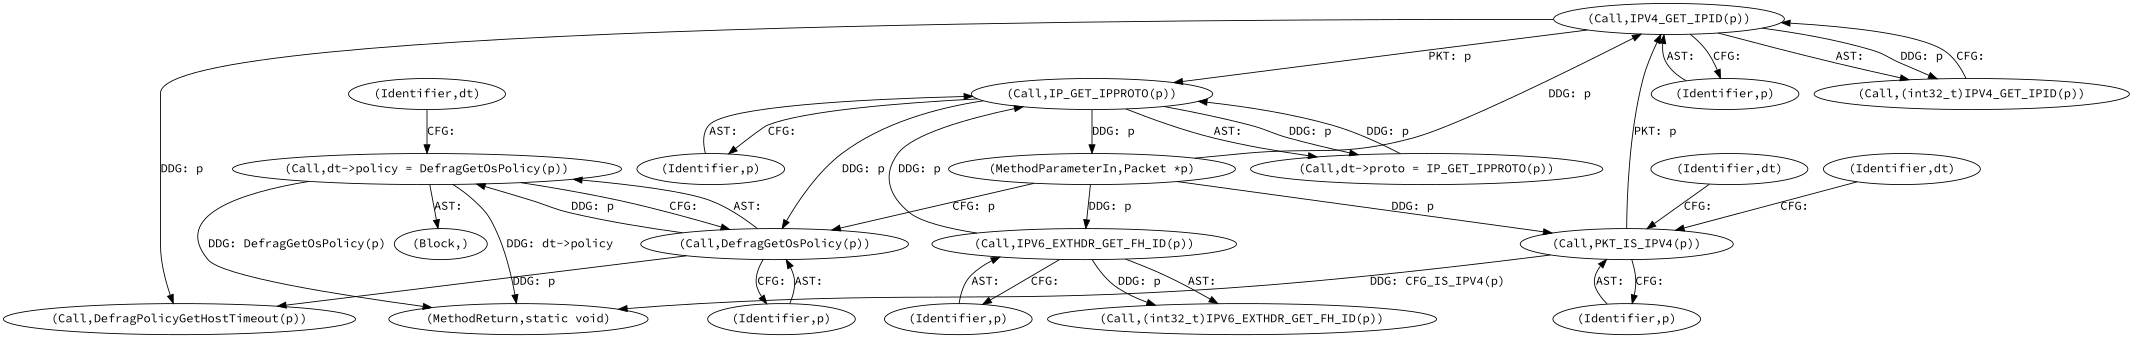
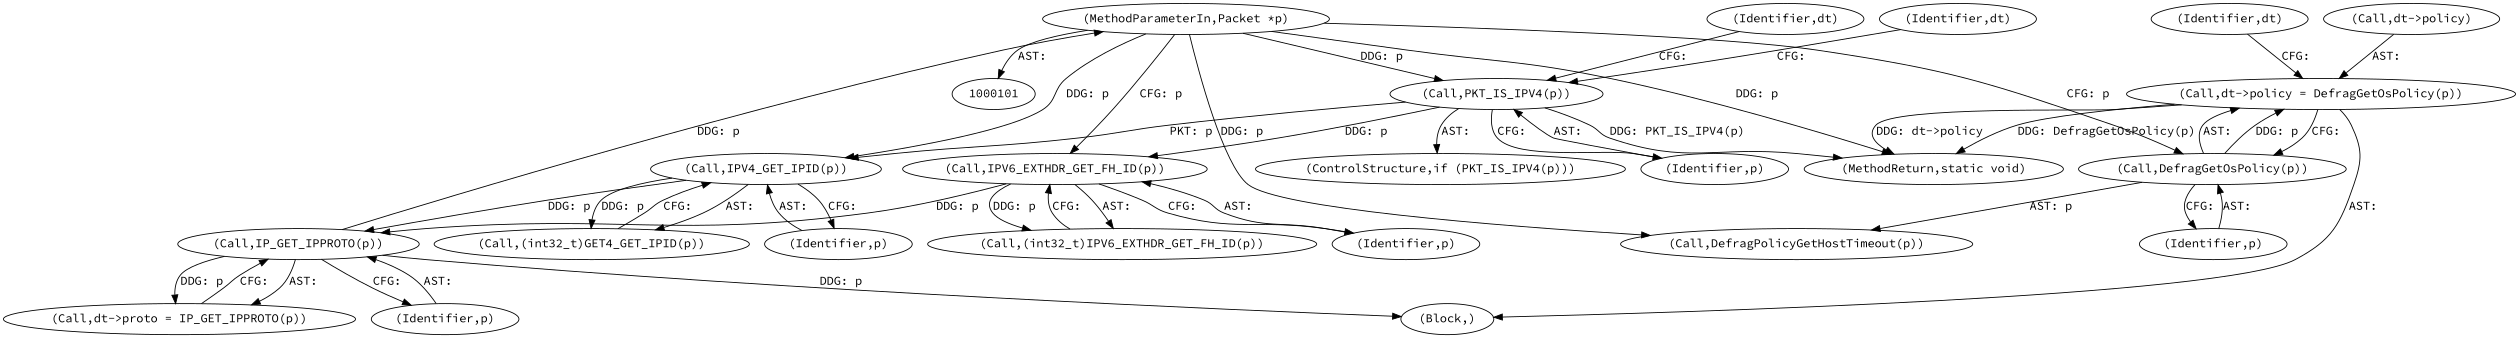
node "(Call,dt->policy)": added
edge "(Call,IPV4_GET_IPID(p))" -> "(Call,DefragPolicyGetHostTimeout(p))": now "(MethodParameterIn,Packet *p)" -> "(Call,DefragPolicyGetHostTimeout(p))"
edge "(Call,IPV4_GET_IPID(p))" -> "(Call,IP_GET_IPPROTO(p))": label "PKT: p" -> "DDG: p"
edge "(MethodParameterIn,Packet *p)" -> "(MethodReturn,static void)": added, label "DDG: p"
node "1000101": added
node "(Call,(int32_t)IPV4_GET_IPID(p))": label "(Call,(int32_t)IPV4_GET_IPID(p))" -> "(Call,(int32_t)GET4_GET_IPID(p))"
edge "(Call,dt->proto = IP_GET_IPPROTO(p))" -> "(Call,IP_GET_IPPROTO(p))": label "DDG: p" -> "CFG: "
edge "(Call,PKT_IS_IPV4(p))" -> "(Call,IPV6_EXTHDR_GET_FH_ID(p))": added, label "DDG: p"
edge "(Call,IP_GET_IPPROTO(p))" -> "(Call,DefragGetOsPolicy(p))": now "(Call,IP_GET_IPPROTO(p))" -> "(Block,)"
node "(ControlStructure,if (PKT_IS_IPV4(p)))": added
edge "(MethodParameterIn,Packet *p)" -> "(Call,IPV6_EXTHDR_GET_FH_ID(p))": label "DDG: p" -> "CFG: p"
edge "(Call,(int32_t)IPV6_EXTHDR_GET_FH_ID(p))" -> "(Call,IPV6_EXTHDR_GET_FH_ID(p))": added, label "CFG:"
edge "(Call,DefragGetOsPolicy(p))" -> "(Call,DefragPolicyGetHostTimeout(p))": label "DDG: p" -> "AST: p"
edge "(Call,PKT_IS_IPV4(p))" -> "(MethodReturn,static void)": label "DDG: CFG_IS_IPV4(p)" -> "DDG: PKT_IS_IPV4(p)"
